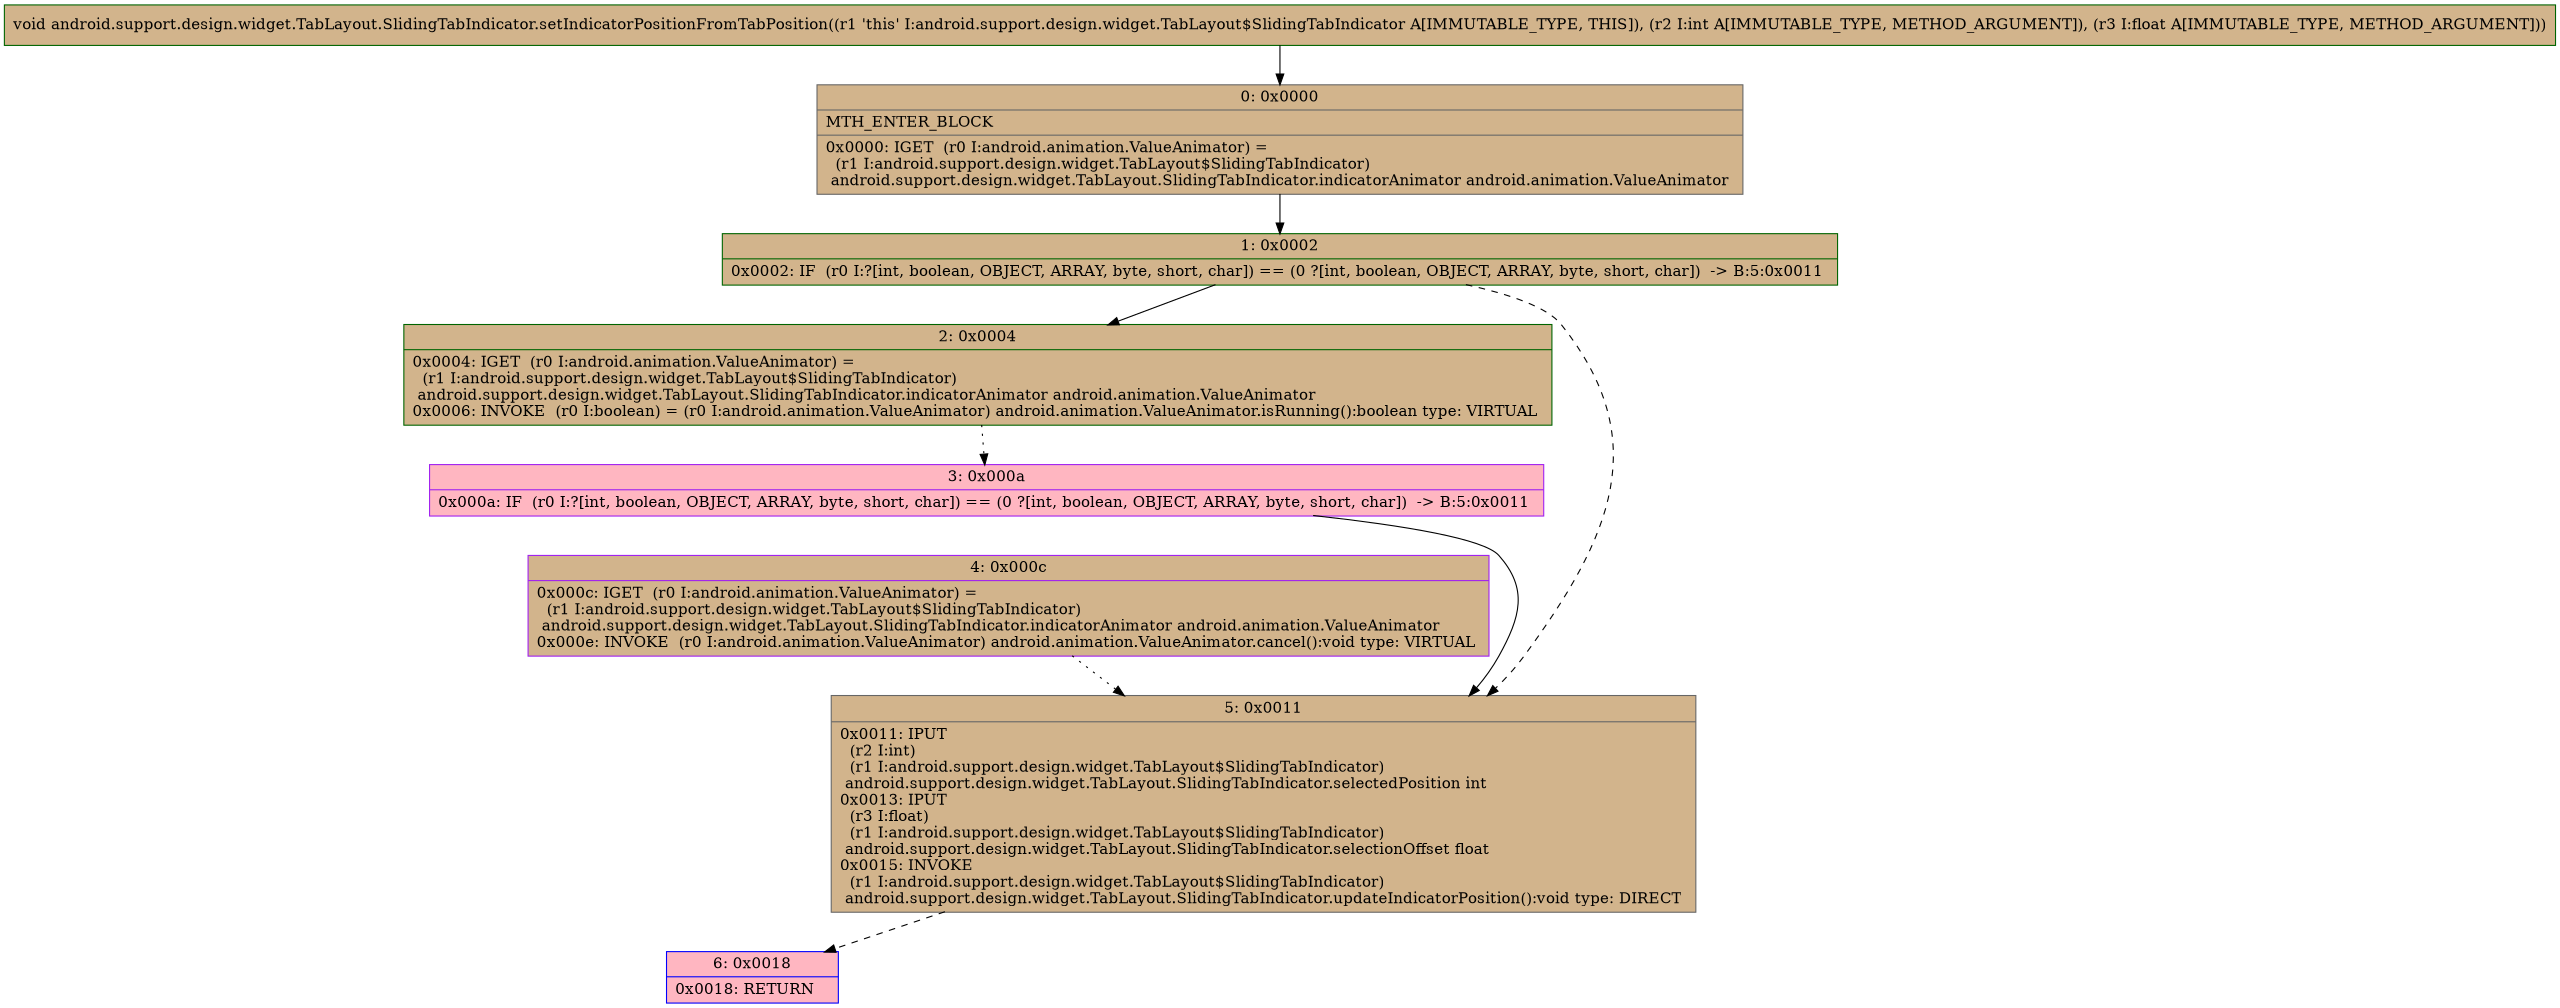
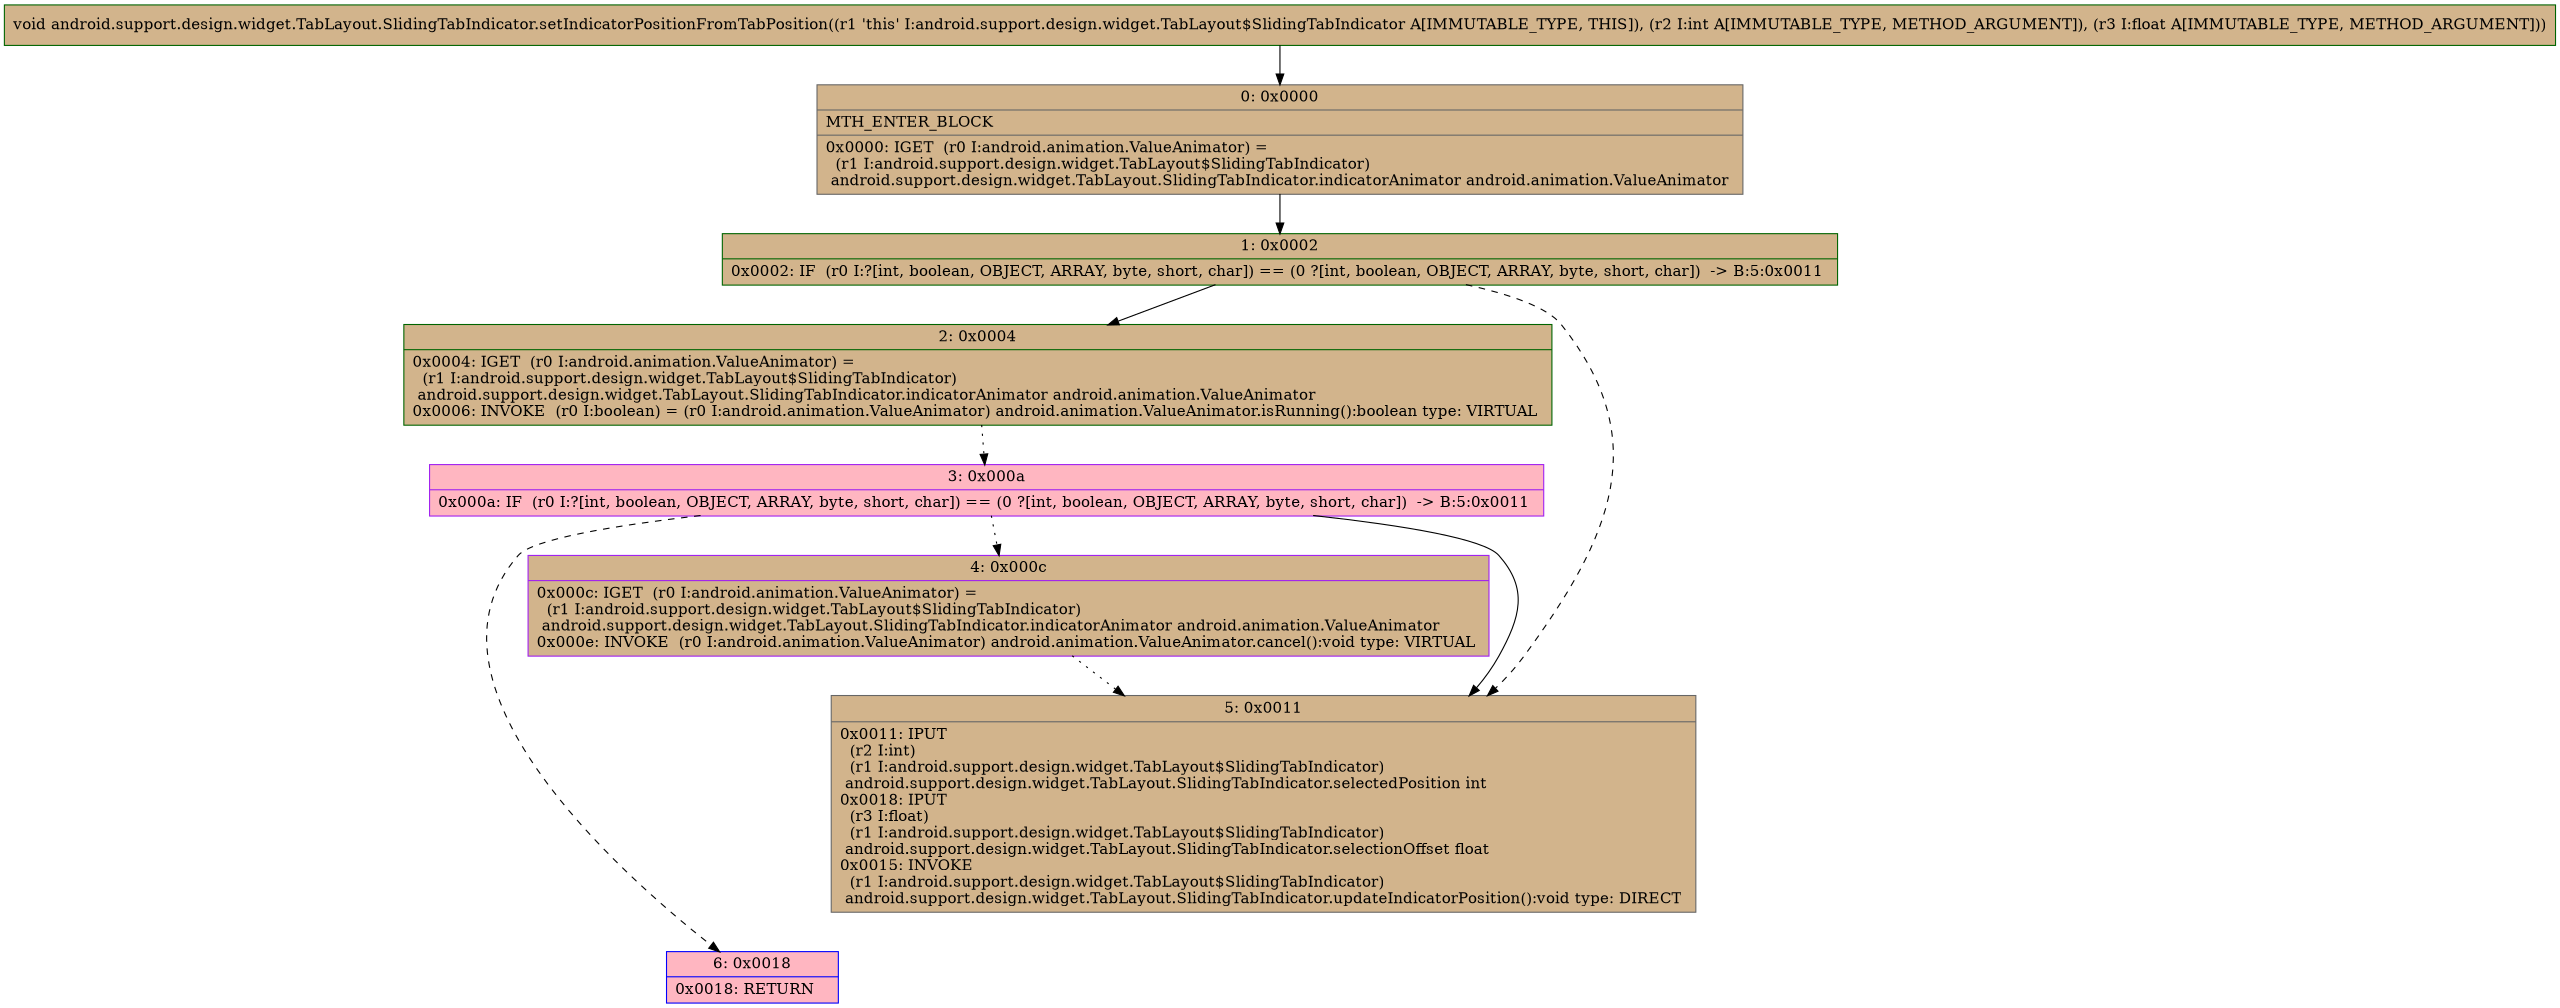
edge "3: 0x000a" -> "4: 0x000c": added
node "5: 0x0011": text "0x0013: IPUT" -> "0x0018: IPUT"
edge "5: 0x0011" -> "6: 0x0018": now "3: 0x000a" -> "6: 0x0018"
